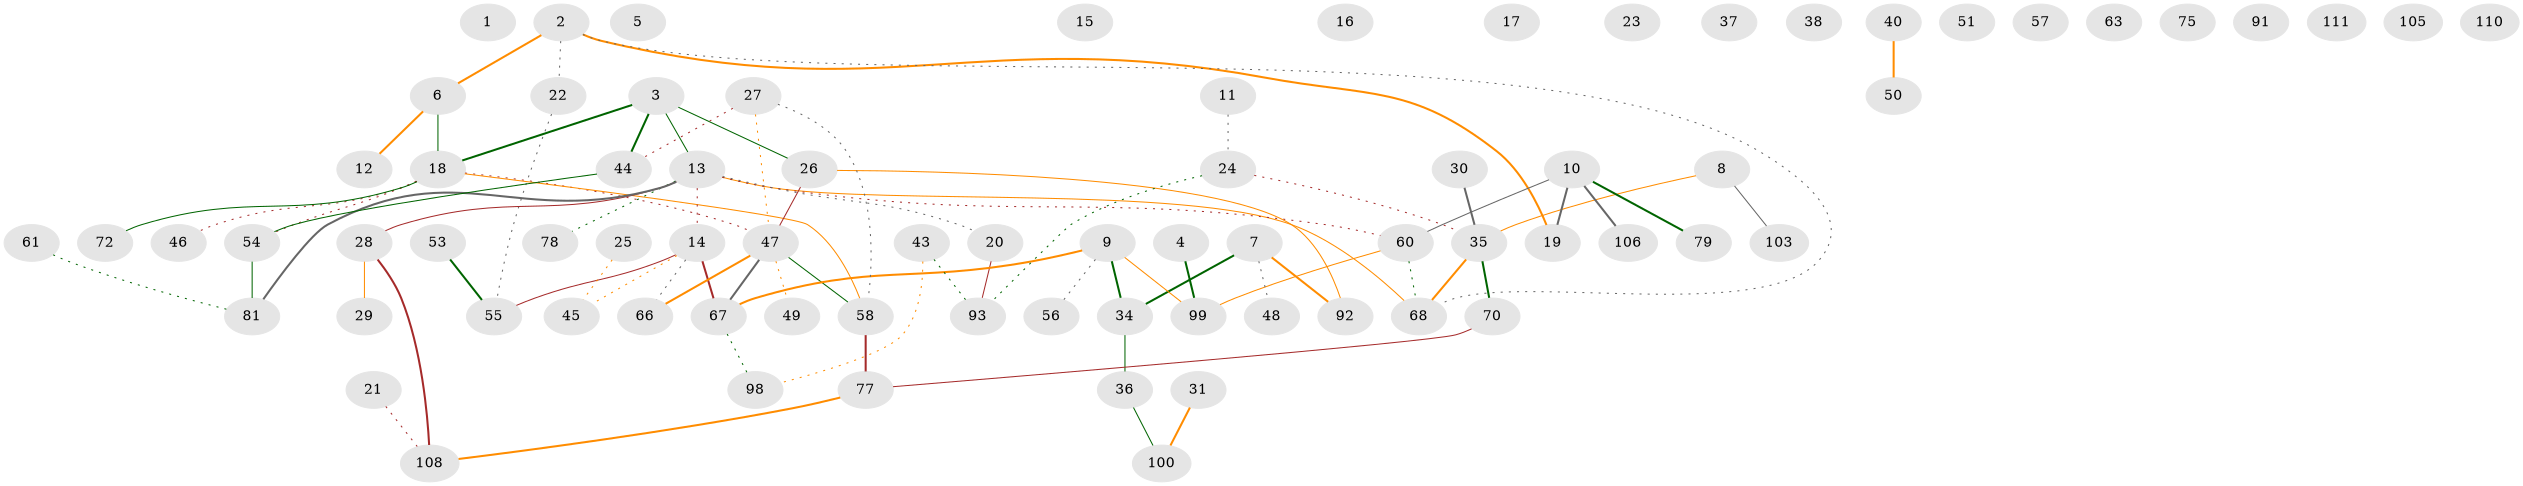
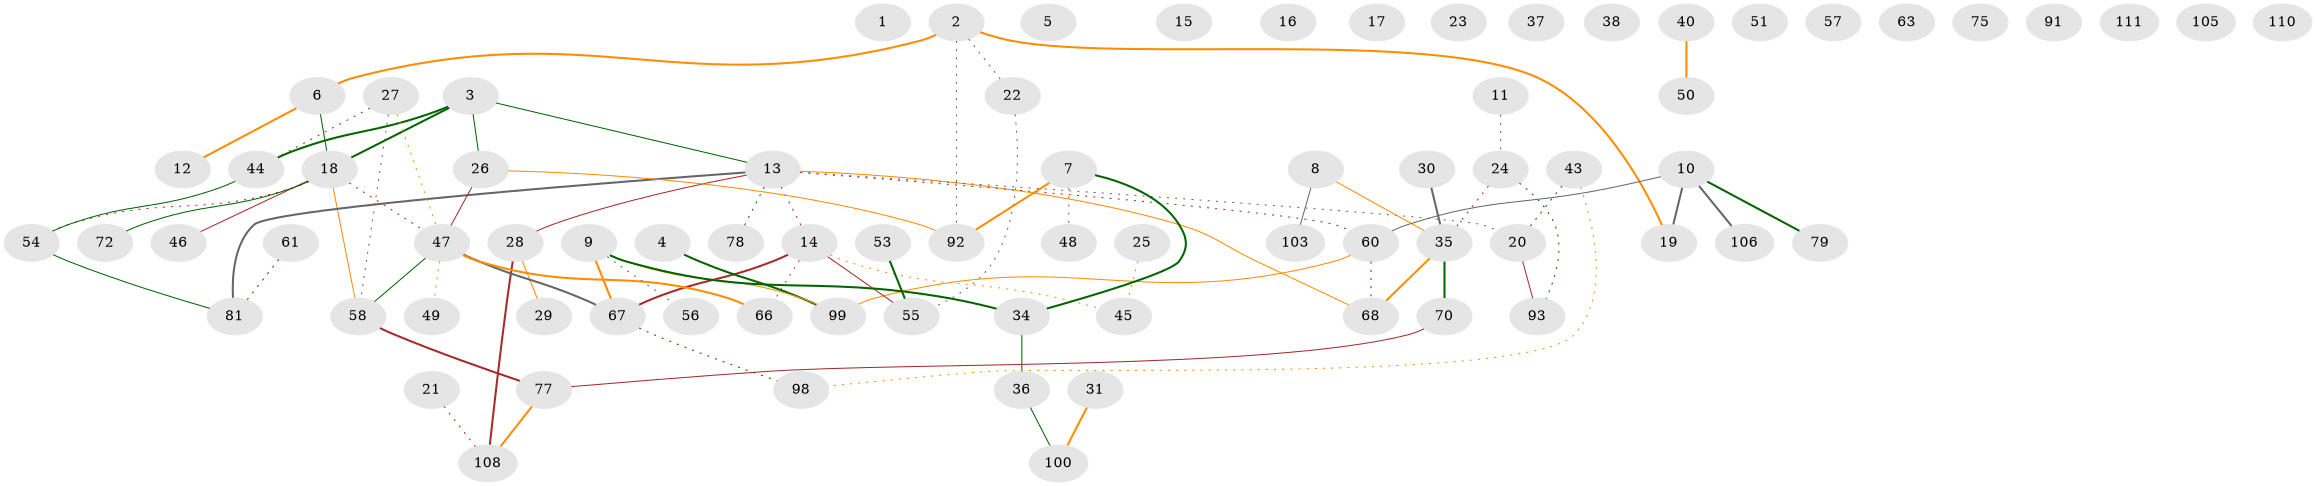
edge "2" -- "68": now "2" -- "92"
edge "18" -- "46": style dotted -> solid
edge "43" -- "93": now "43" -- "20"
